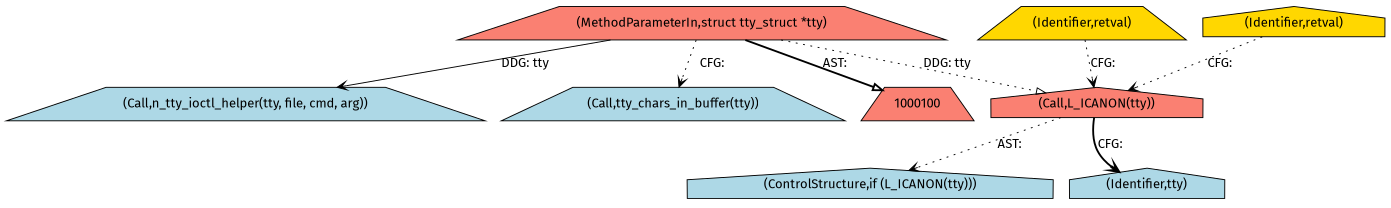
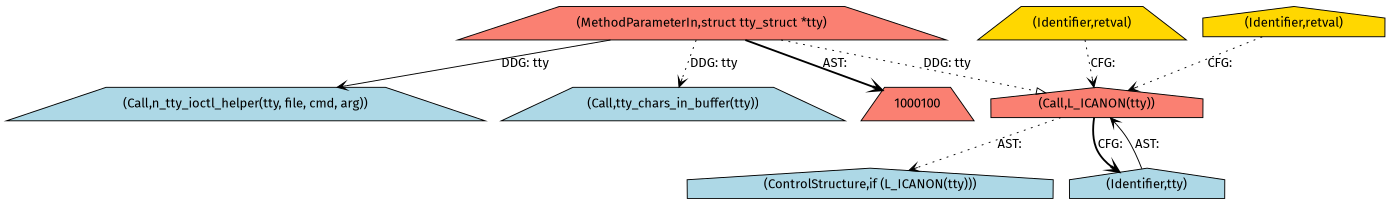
edge "(MethodParameterIn,struct tty_struct *tty)" -> "(Call,tty_chars_in_buffer(tty))": label "CFG: " -> "DDG: tty"
edge "(MethodParameterIn,struct tty_struct *tty)" -> "1000100": arrowhead onormal -> vee
edge "(Identifier,tty)" -> "(Call,L_ICANON(tty))": added, label "AST:"
